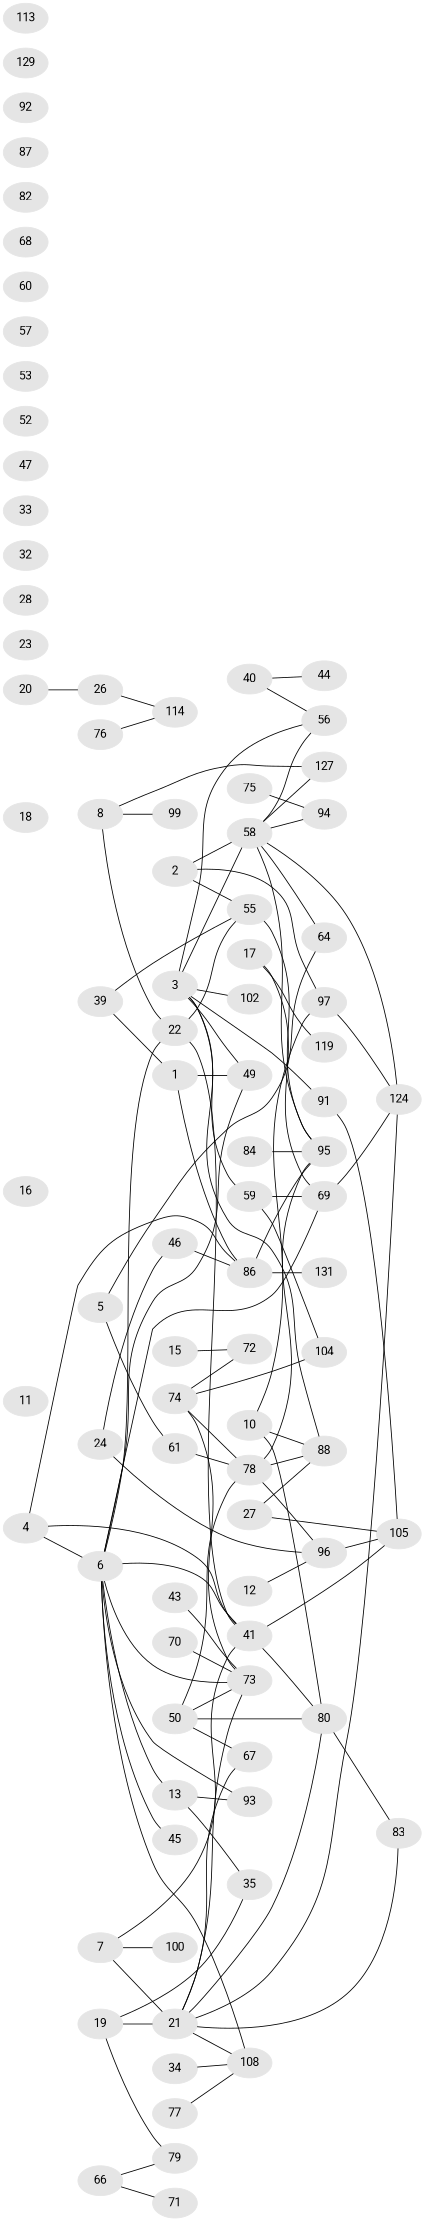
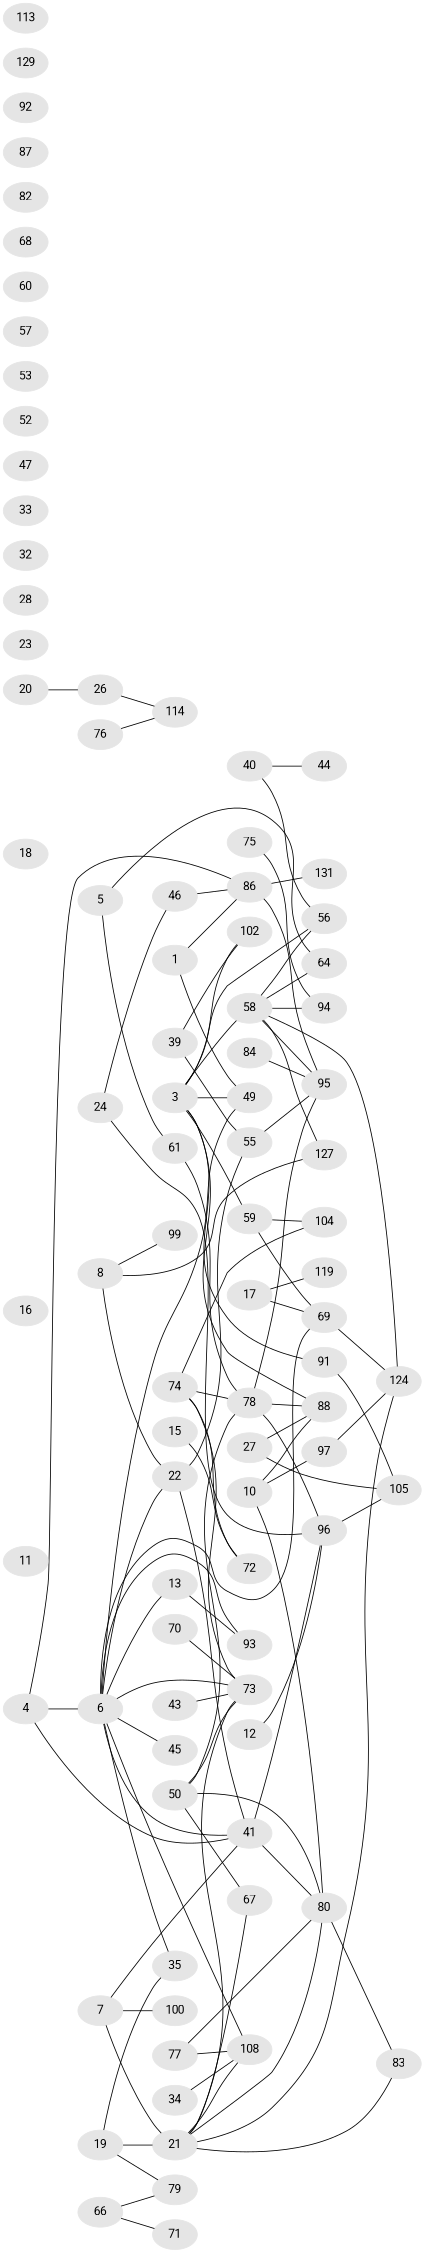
node "2": removed
edge "39" -- "1": now "39" -- "102"
edge "105" -- "41": now "96" -- "41"
edge "13" -- "35": now "6" -- "35"
edge "80" -- "77": added
